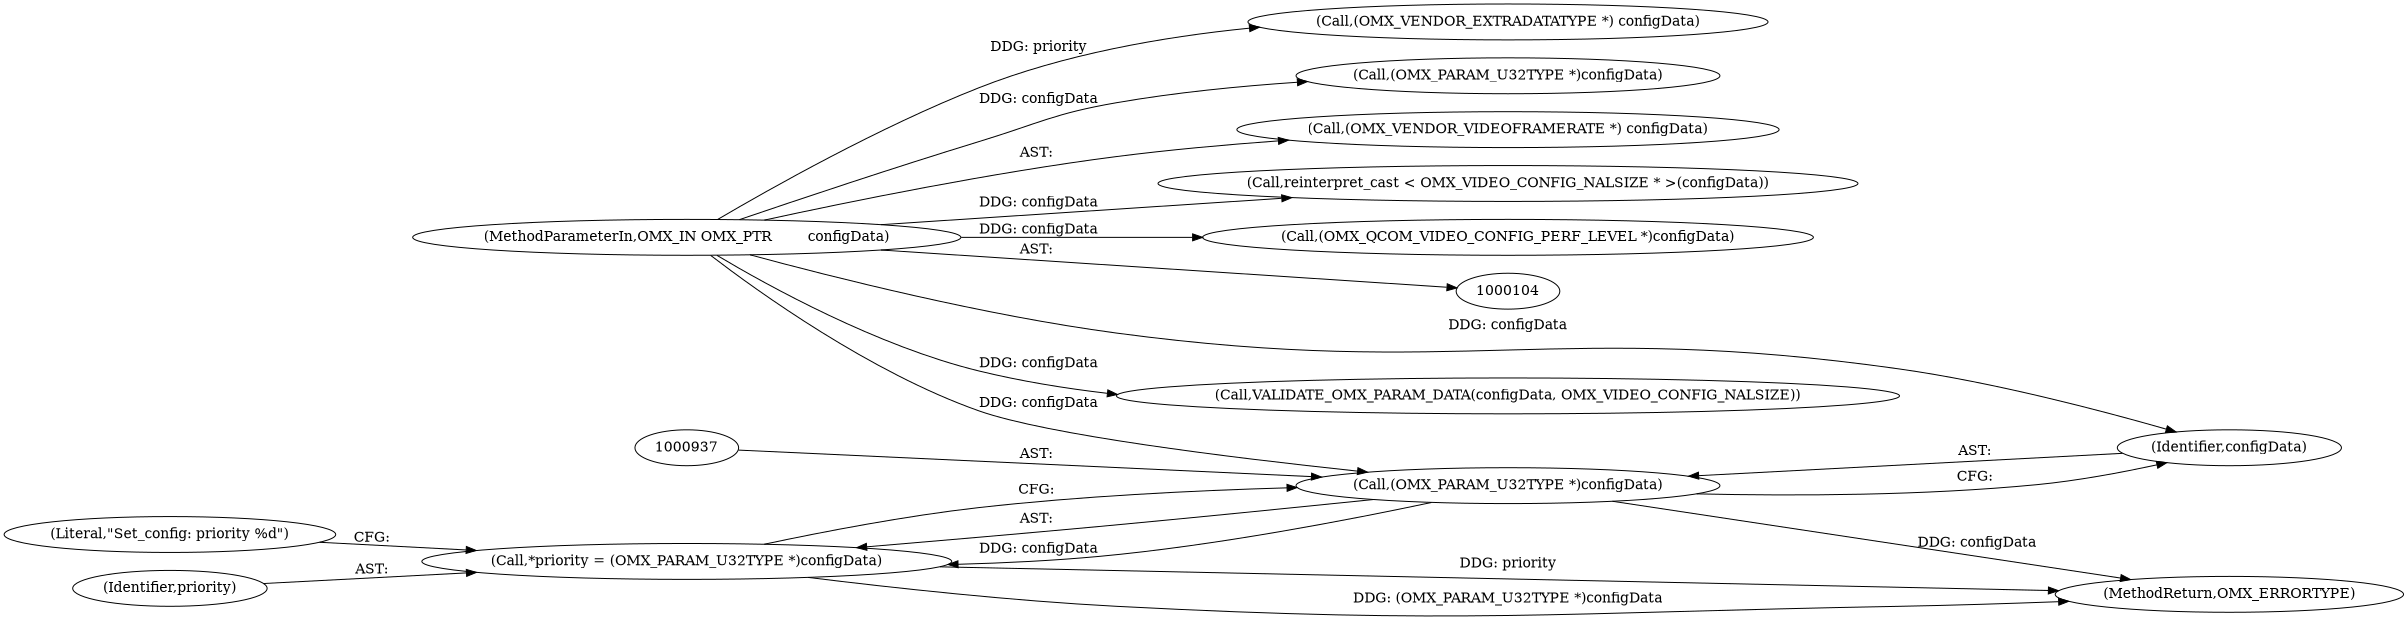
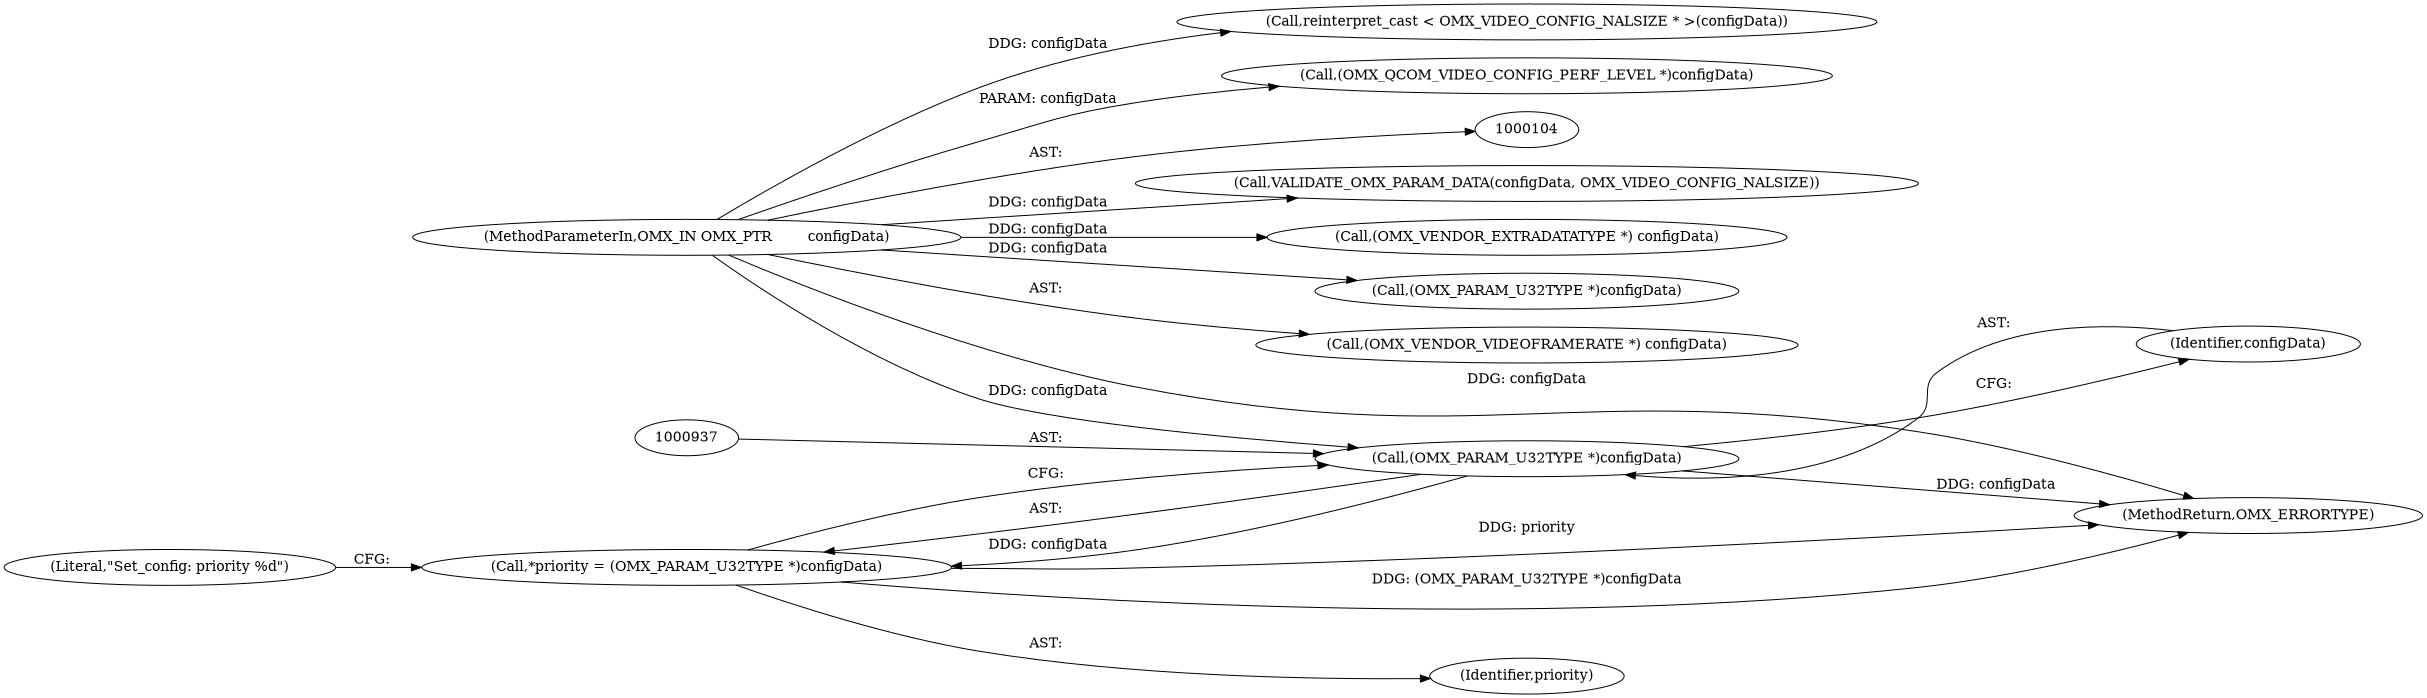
edge "(MethodParameterIn,OMX_IN OMX_PTR        configData)" -> "(Call,(OMX_VENDOR_EXTRADATATYPE *) configData)": label "DDG: priority" -> "DDG: configData"
edge "(MethodParameterIn,OMX_IN OMX_PTR        configData)" -> "(Call,(OMX_QCOM_VIDEO_CONFIG_PERF_LEVEL *)configData)": label "DDG: configData" -> "PARAM: configData"
edge "(MethodParameterIn,OMX_IN OMX_PTR        configData)" -> "(Identifier,configData)": now "(MethodParameterIn,OMX_IN OMX_PTR        configData)" -> "(MethodReturn,OMX_ERRORTYPE)"
edge "(Identifier,priority)" -> "(Call,*priority = (OMX_PARAM_U32TYPE *)configData)": reversed
